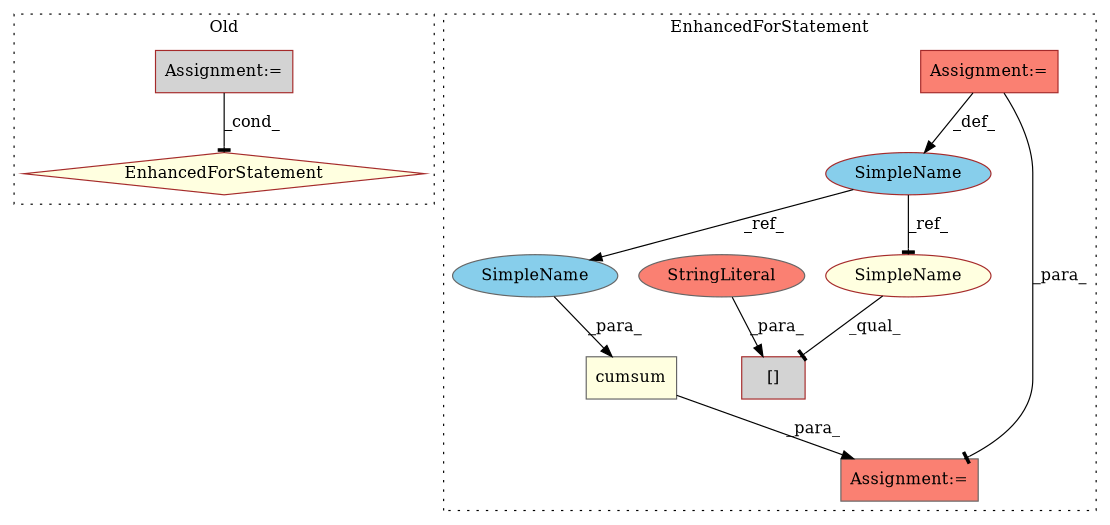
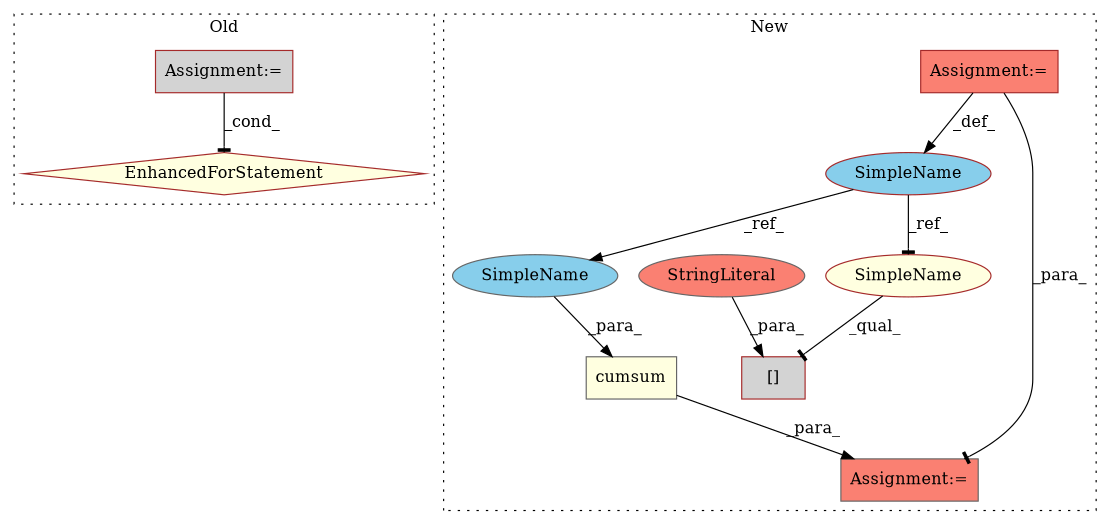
cluster "EnhancedForStatement": label "EnhancedForStatement" -> "New"
